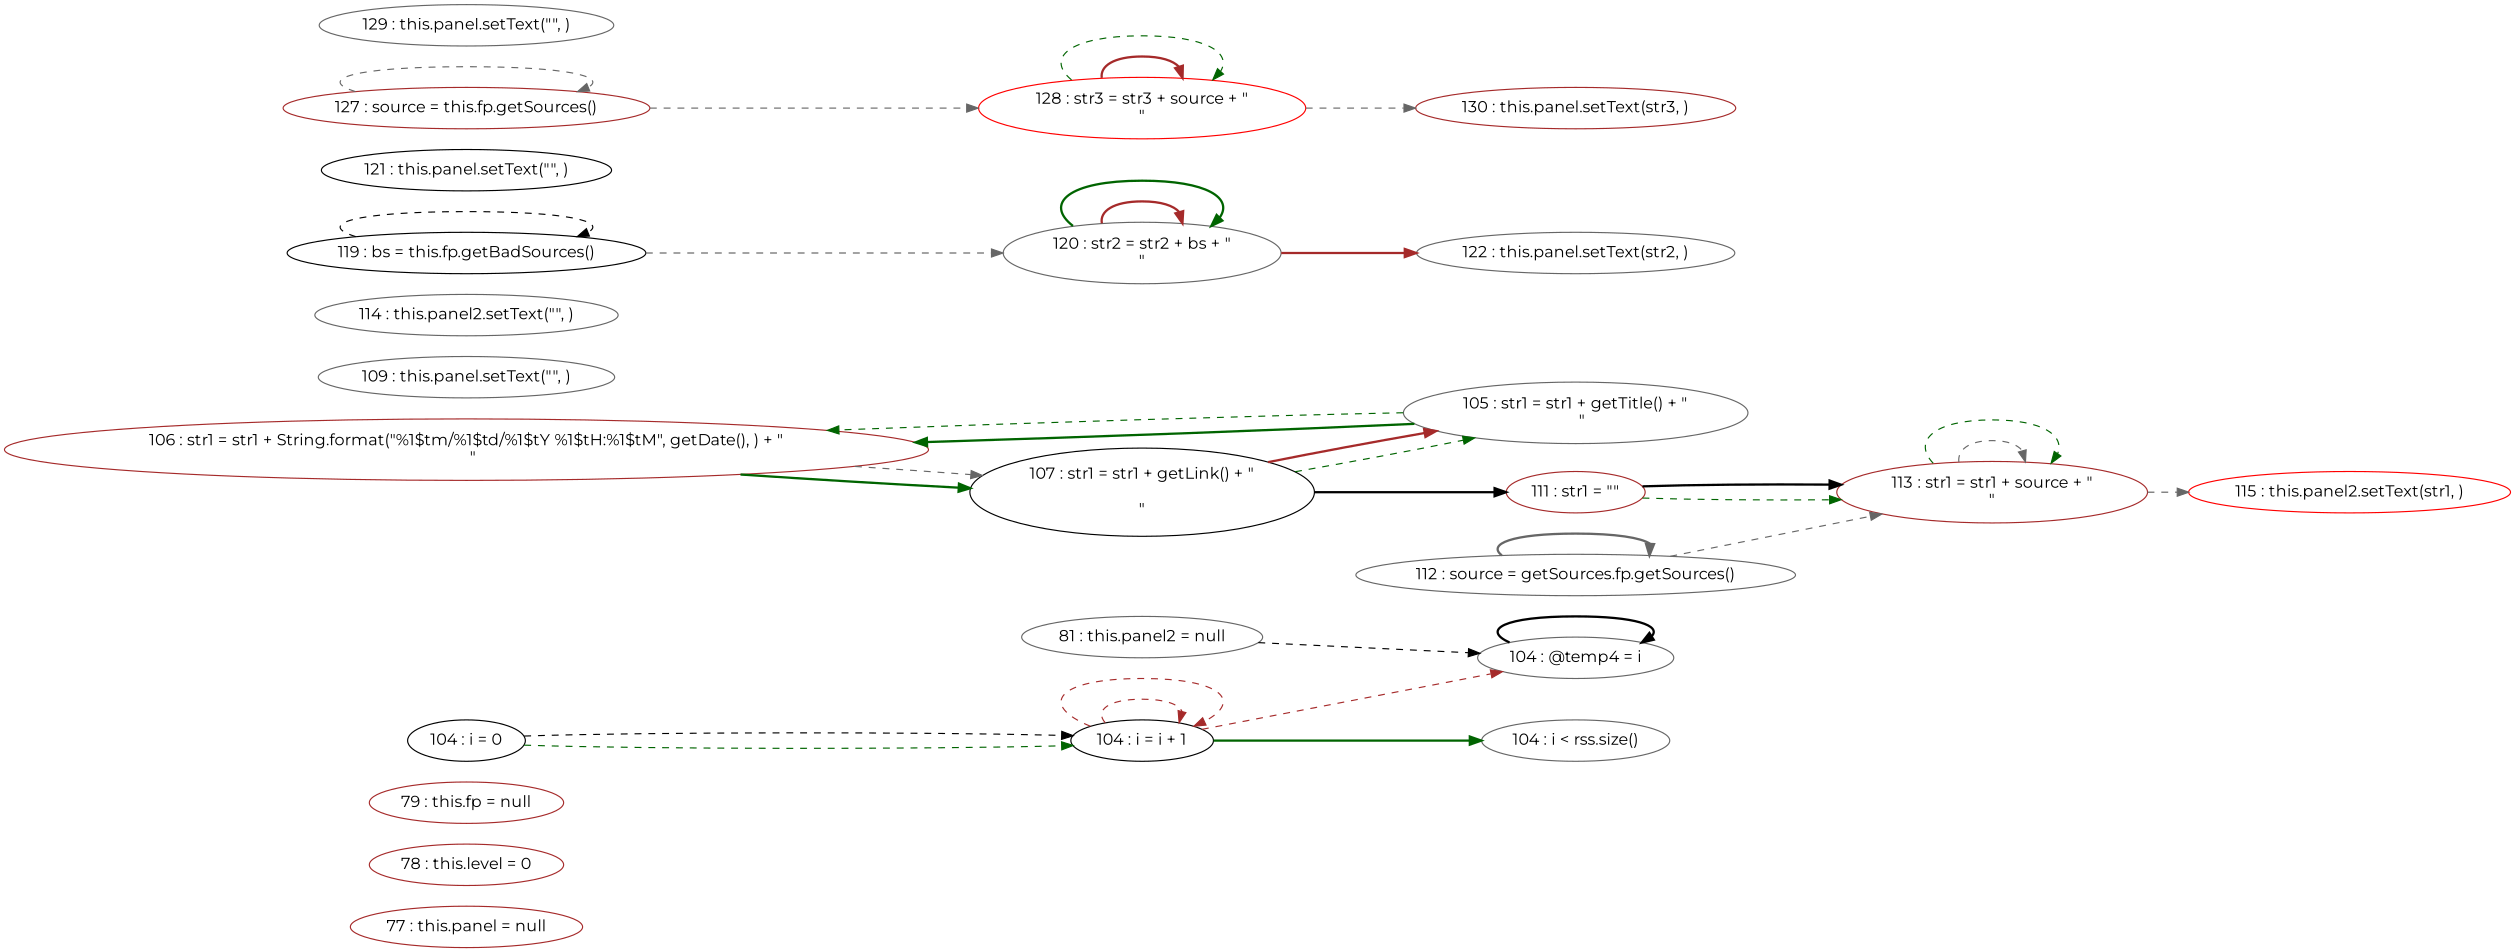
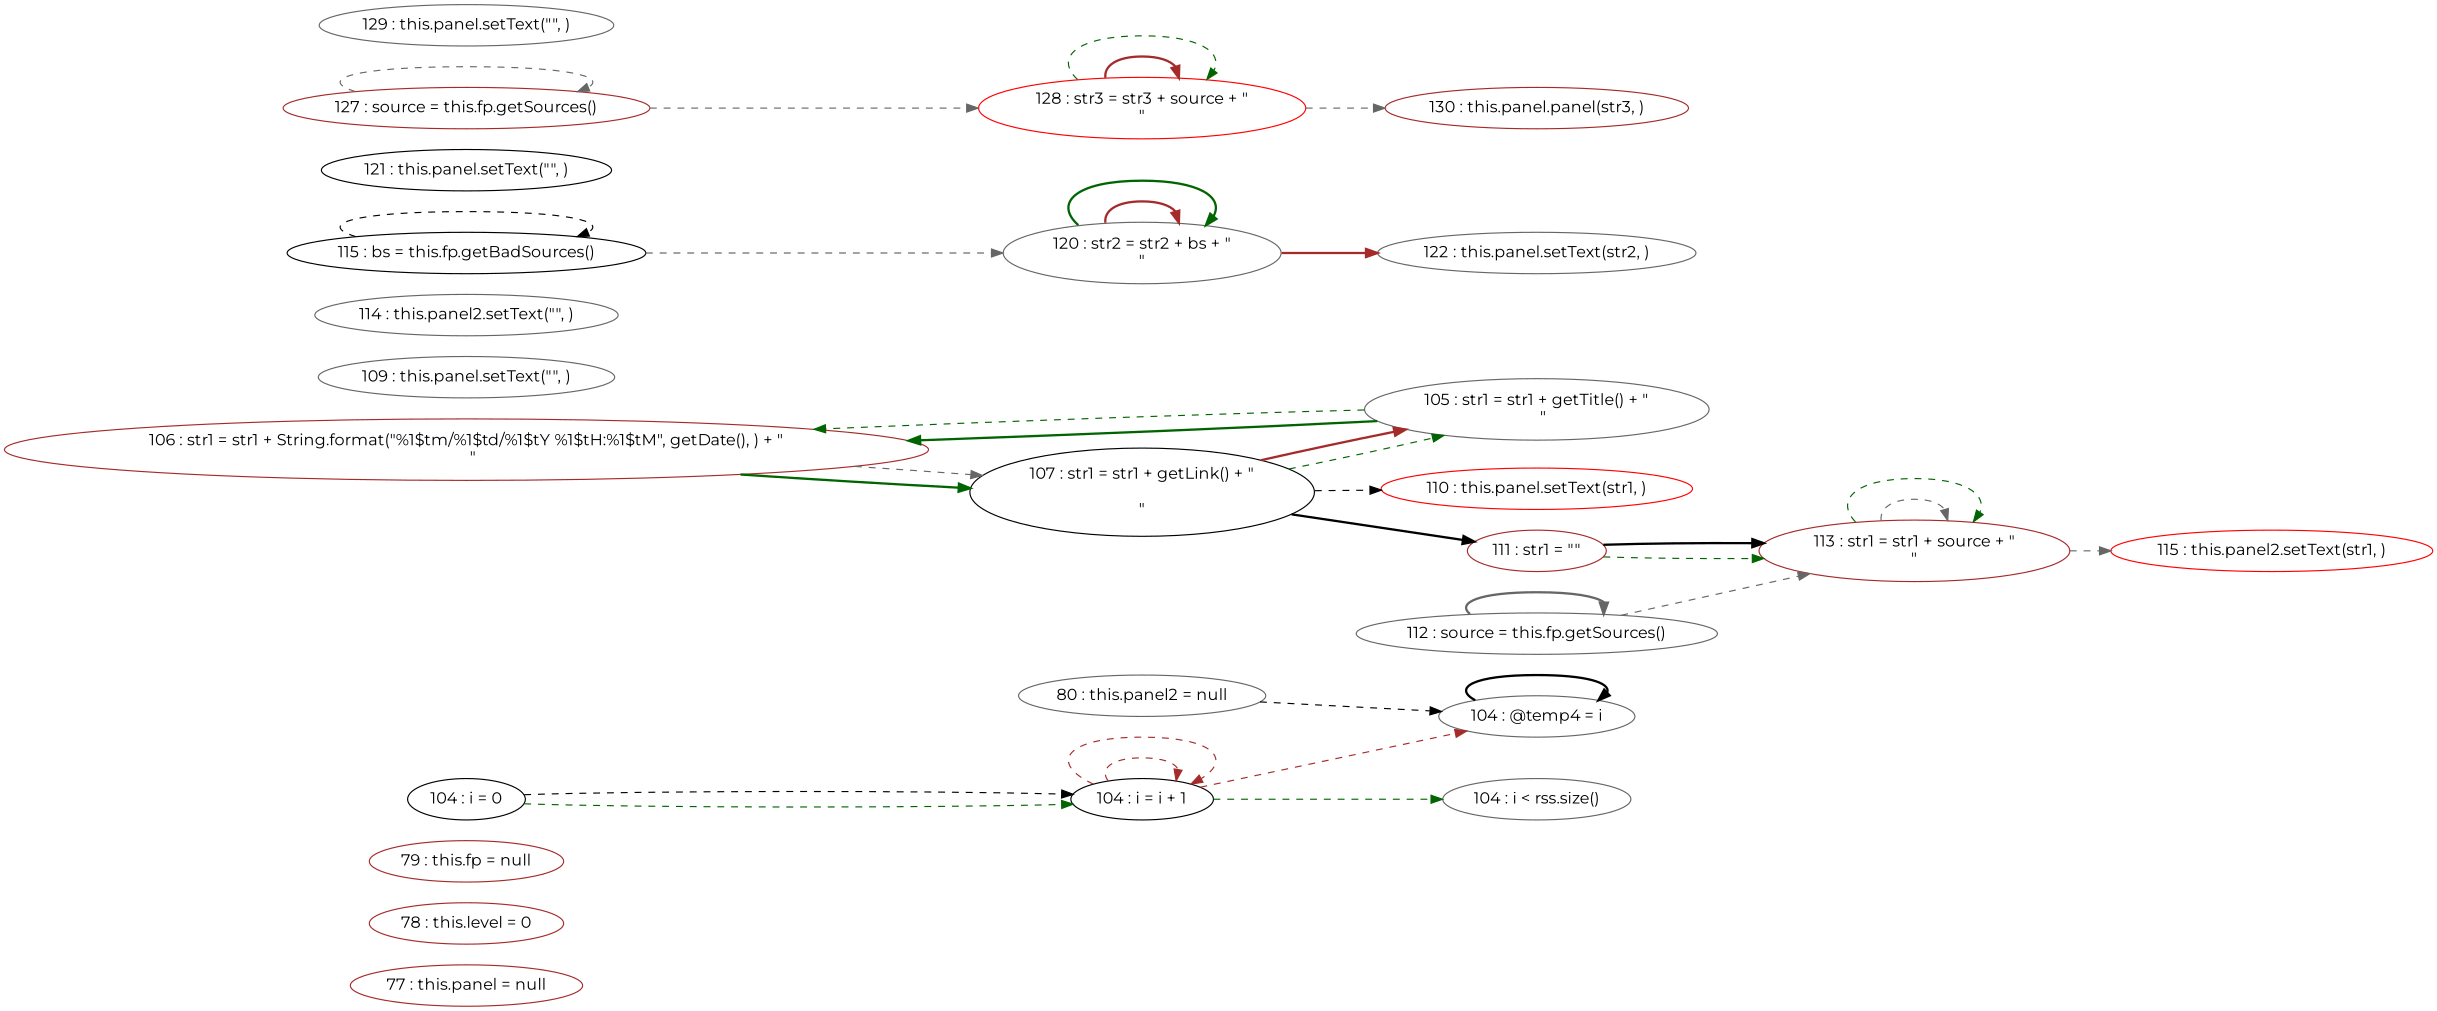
node "130 : this.panel.setText(str3, )": label "130 : this.panel.setText(str3, )" -> "130 : this.panel.panel(str3, )"
node "119 : bs = this.fp.getBadSources()": label "119 : bs = this.fp.getBadSources()" -> "115 : bs = this.fp.getBadSources()"
node "110 : this.panel.setText(str1, )": added
node "112 : source = getSources.fp.getSources()": label "112 : source = getSources.fp.getSources()" -> "112 : source = this.fp.getSources()"
node "81 : this.panel2 = null": label "81 : this.panel2 = null" -> "80 : this.panel2 = null"
edge "104 : i = i + 1" -> "104 : i < rss.size()": style bold -> dashed
